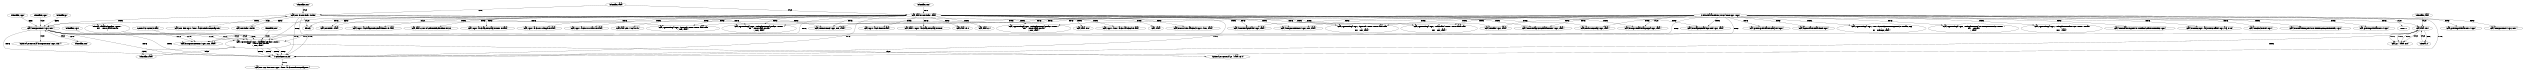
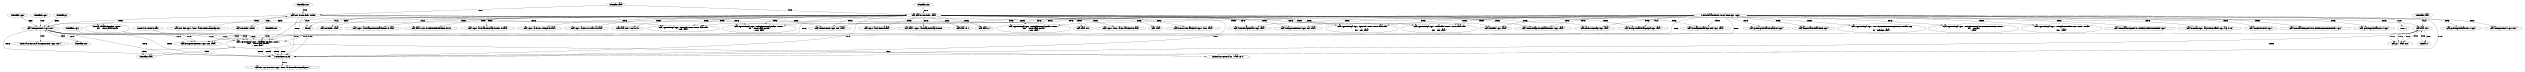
edge "(Call,data = msr_info->data)" -> "(Block,)": label "DDG: " -> "AST: "
